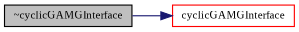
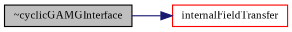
node "cyclicGAMGInterface": label "cyclicGAMGInterface" -> "internalFieldTransfer"
